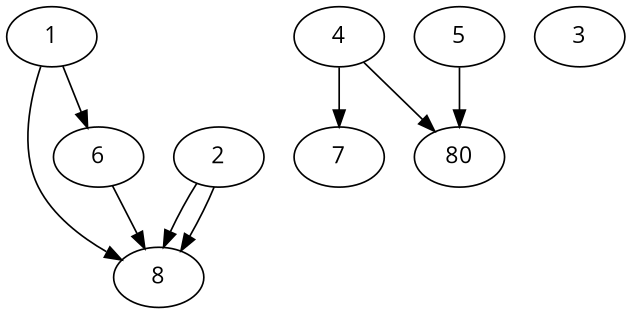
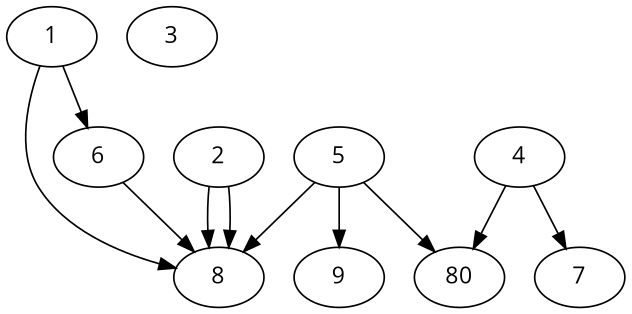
edge "5" -> "8": added
node "9": added
